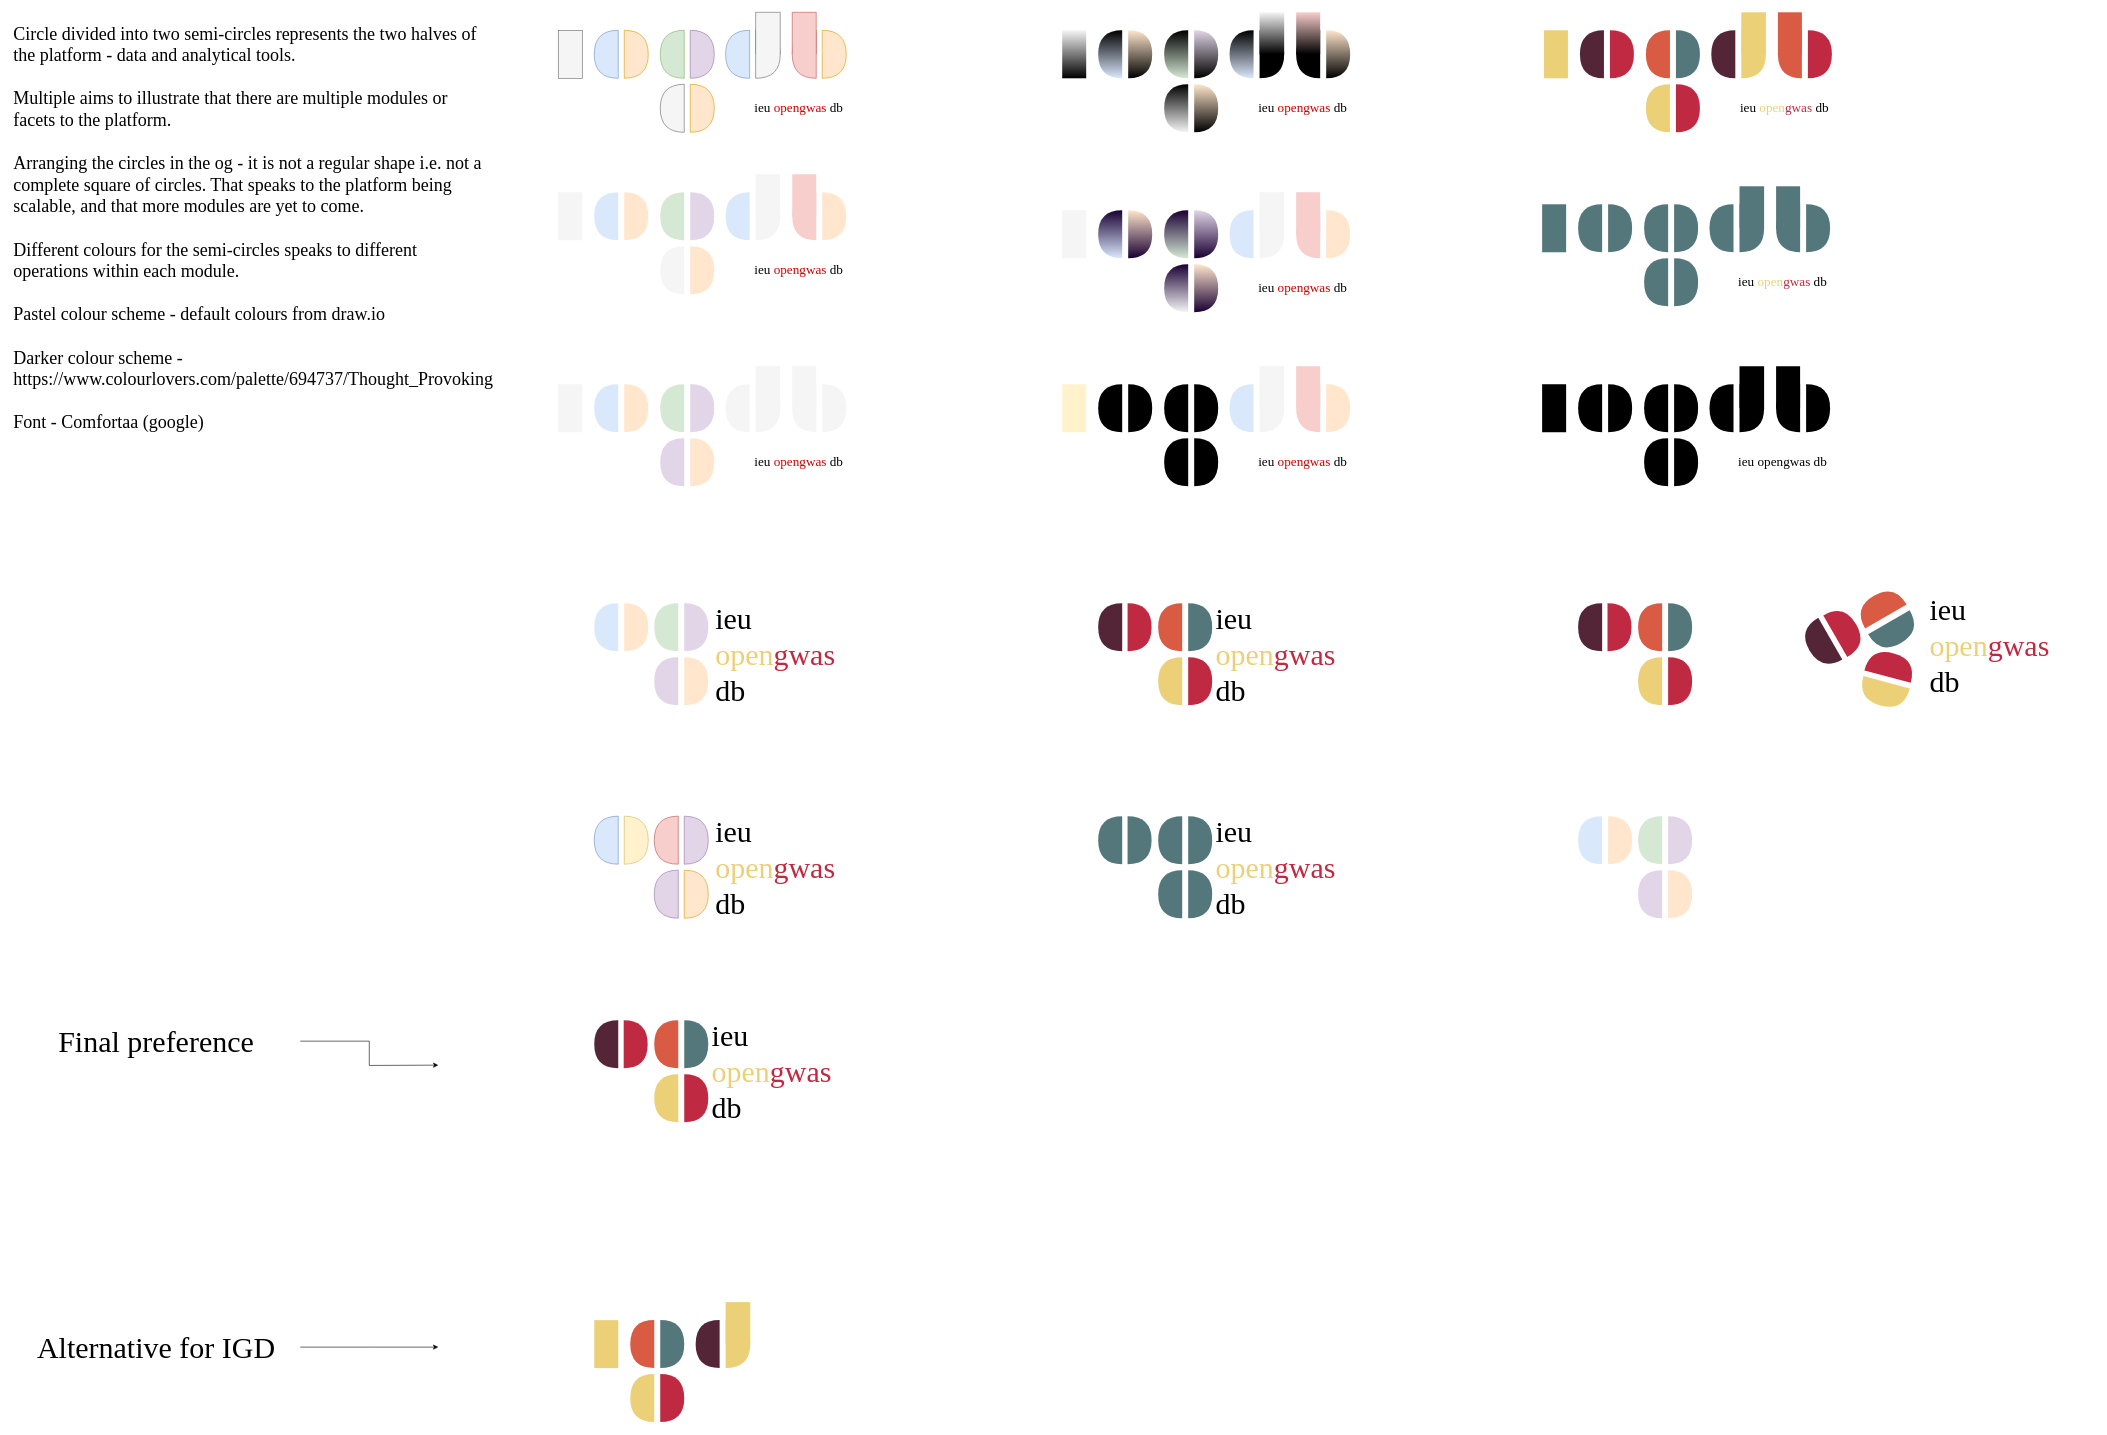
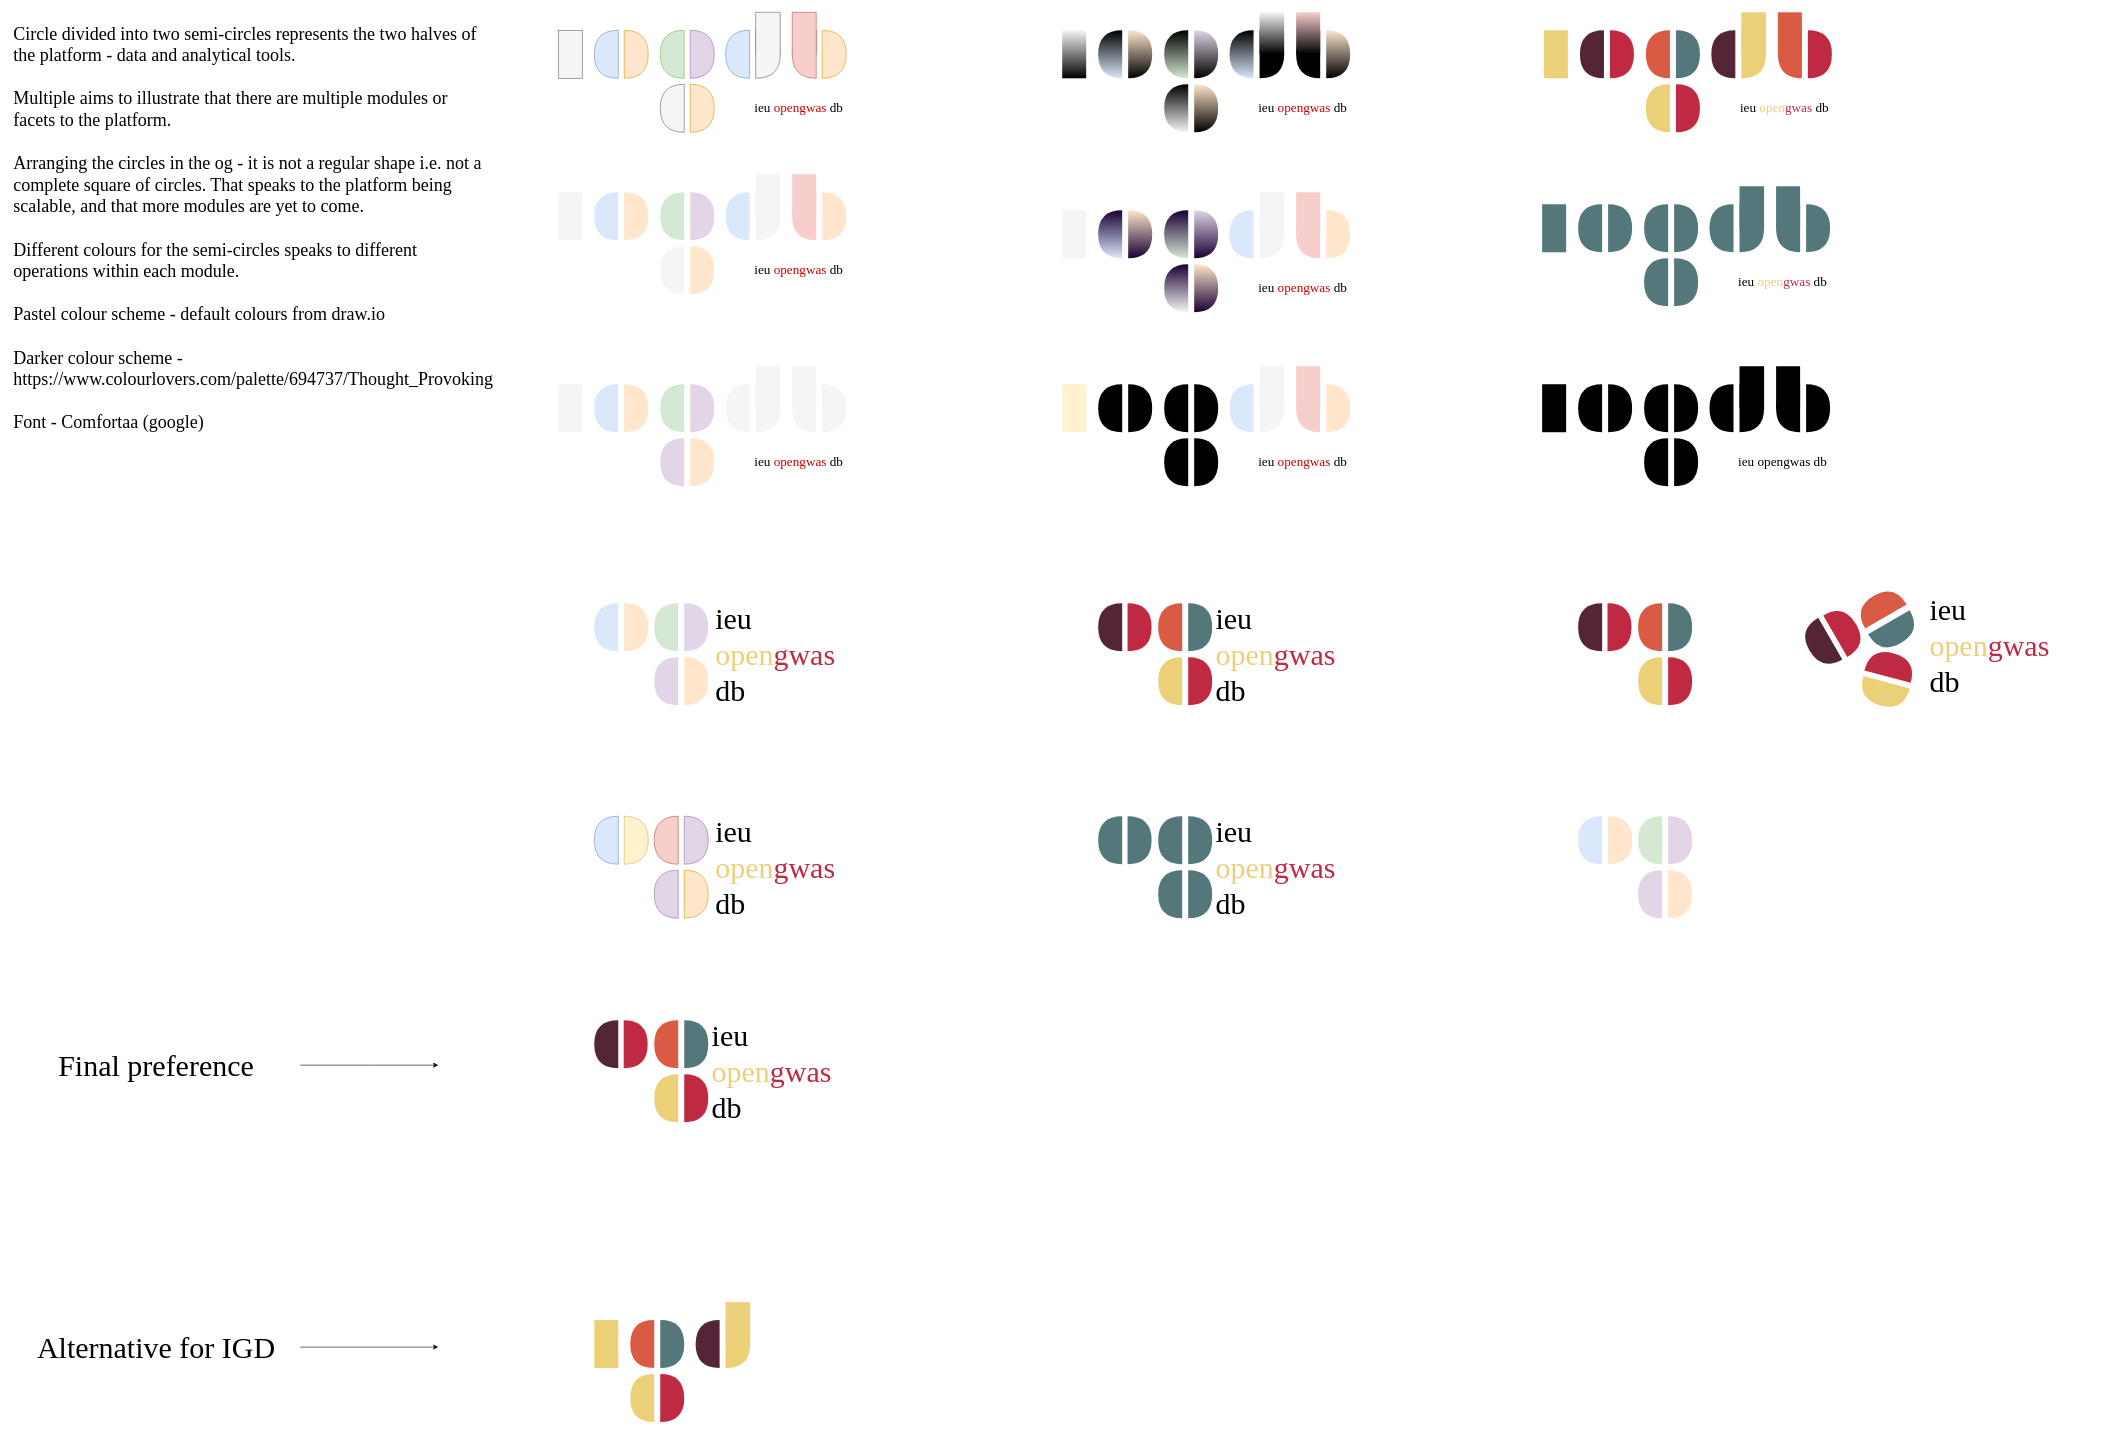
node "Final preference": moved (156, 1041) -> (156, 1065)
